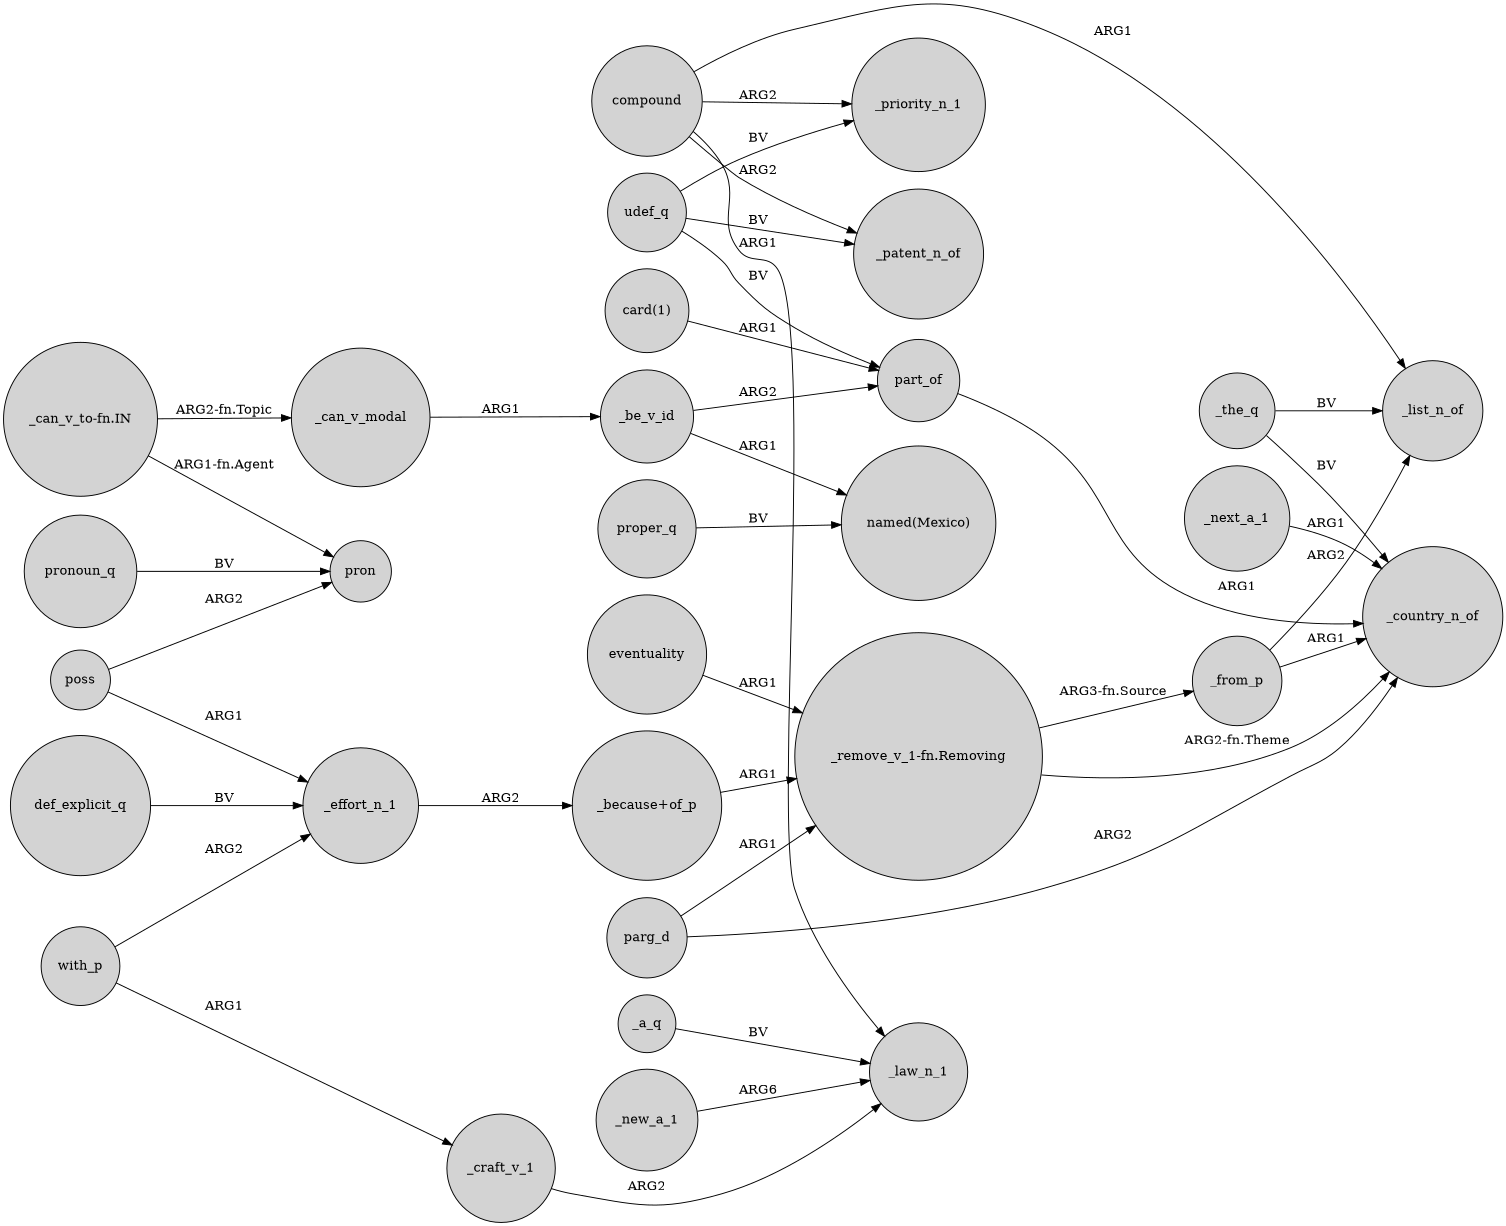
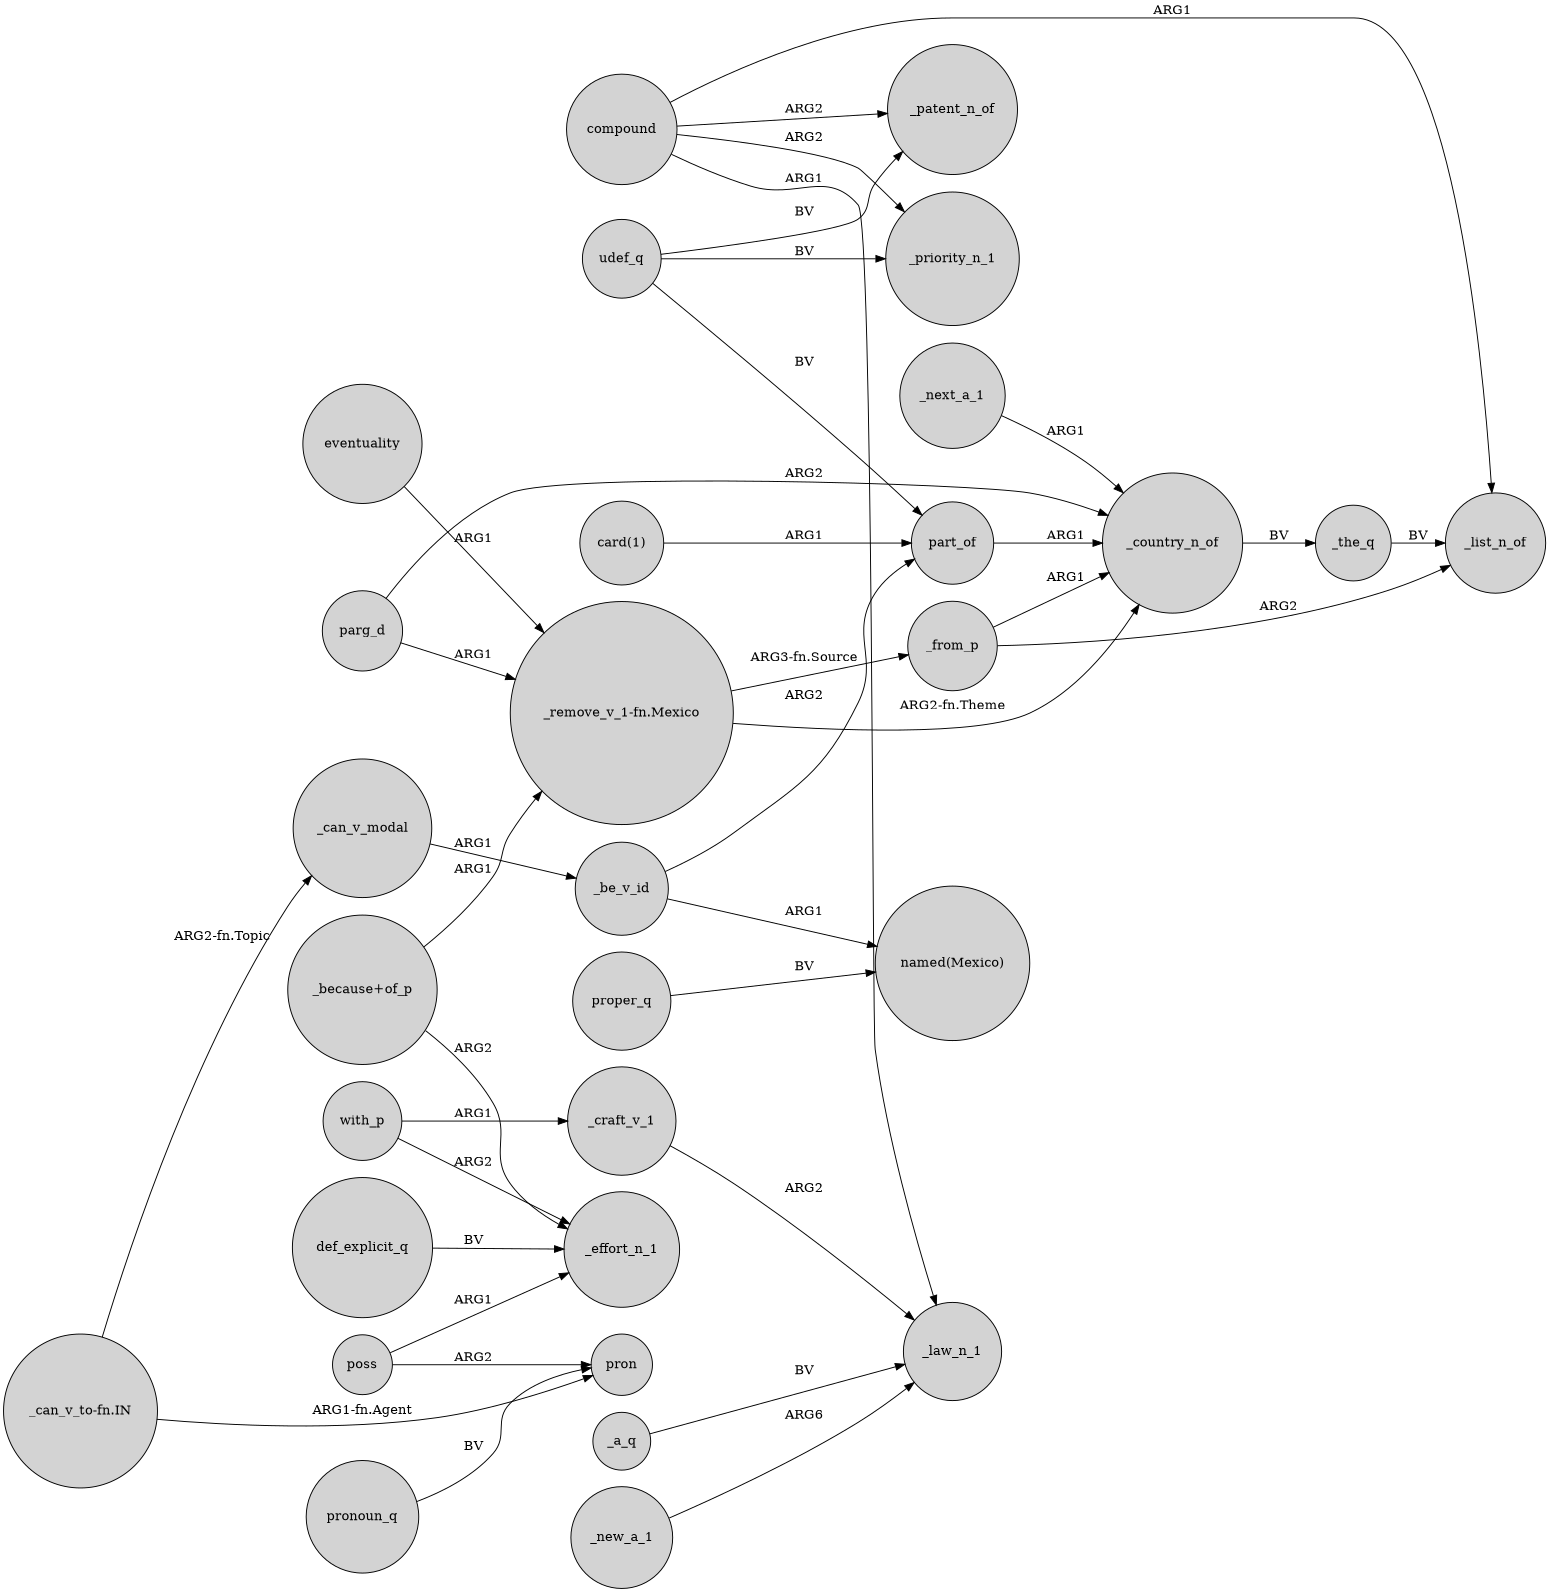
edge "_the_q" -> "_country_n_of": reversed
node "_remove_v_1-fn.Removing": label "_remove_v_1-fn.Removing" -> "_remove_v_1-fn.Mexico"
edge "_effort_n_1" -> "_because+of_p": reversed
